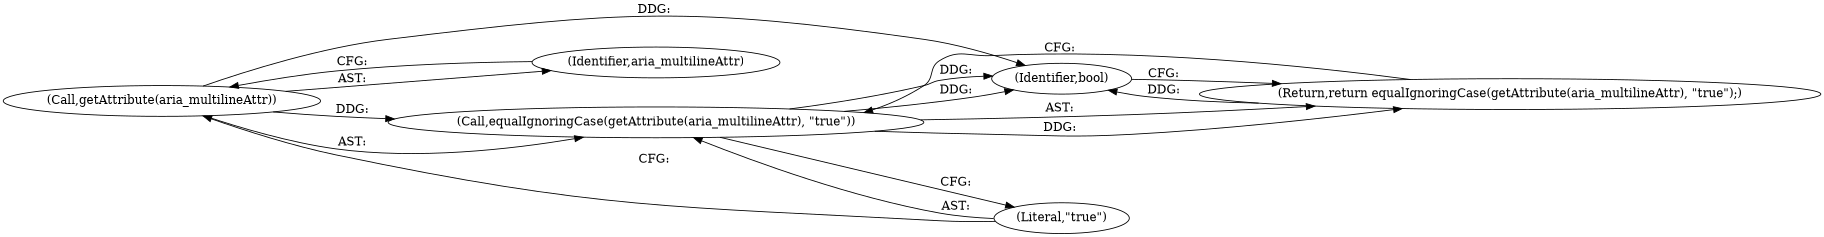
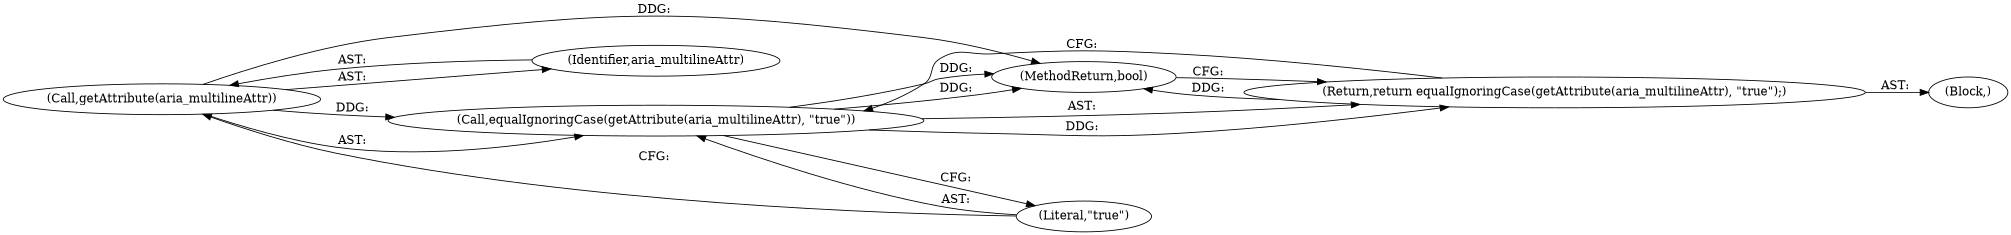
edge "(Identifier,aria_multilineAttr)" -> "(Call,getAttribute(aria_multilineAttr))": label "CFG: " -> "AST: "
node "(Identifier,bool)": label "(Identifier,bool)" -> "(MethodReturn,bool)"
node "(Block,)": added
